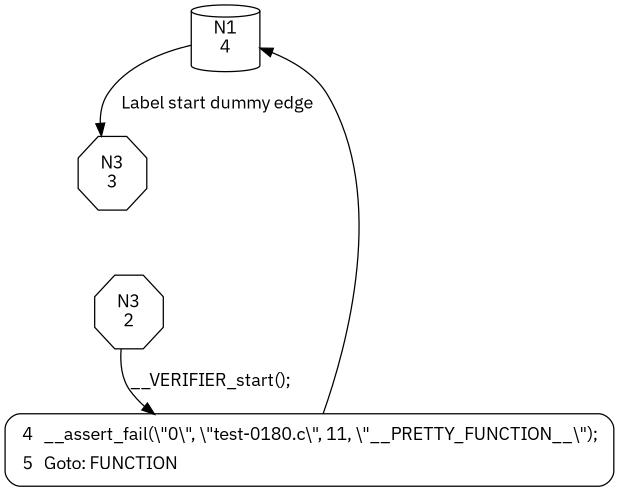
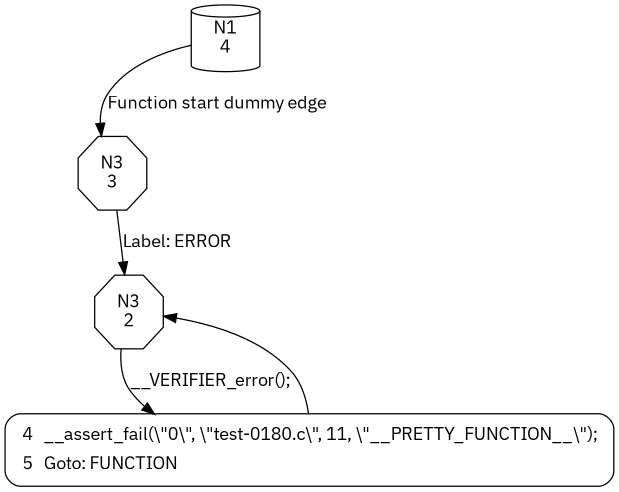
edge "N1 4" -> "N3 3": label "Label start dummy edge" -> "Function start dummy edge"
edge "4" -> "N1 4": now "4" -> "N3 2"
edge "N3 3" -> "N3 2": added, label "Label: ERROR"
edge "N3 2" -> "4": label "__VERIFIER_start();" -> "__VERIFIER_error();"
